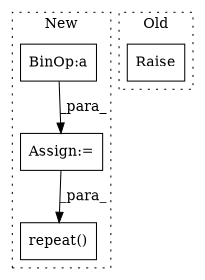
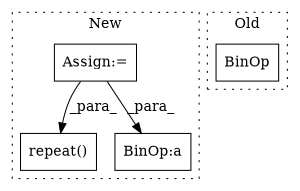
node "Raise": label "Raise" -> "BinOp"
edge "BinOp:a" -> "Assign:=": reversed
